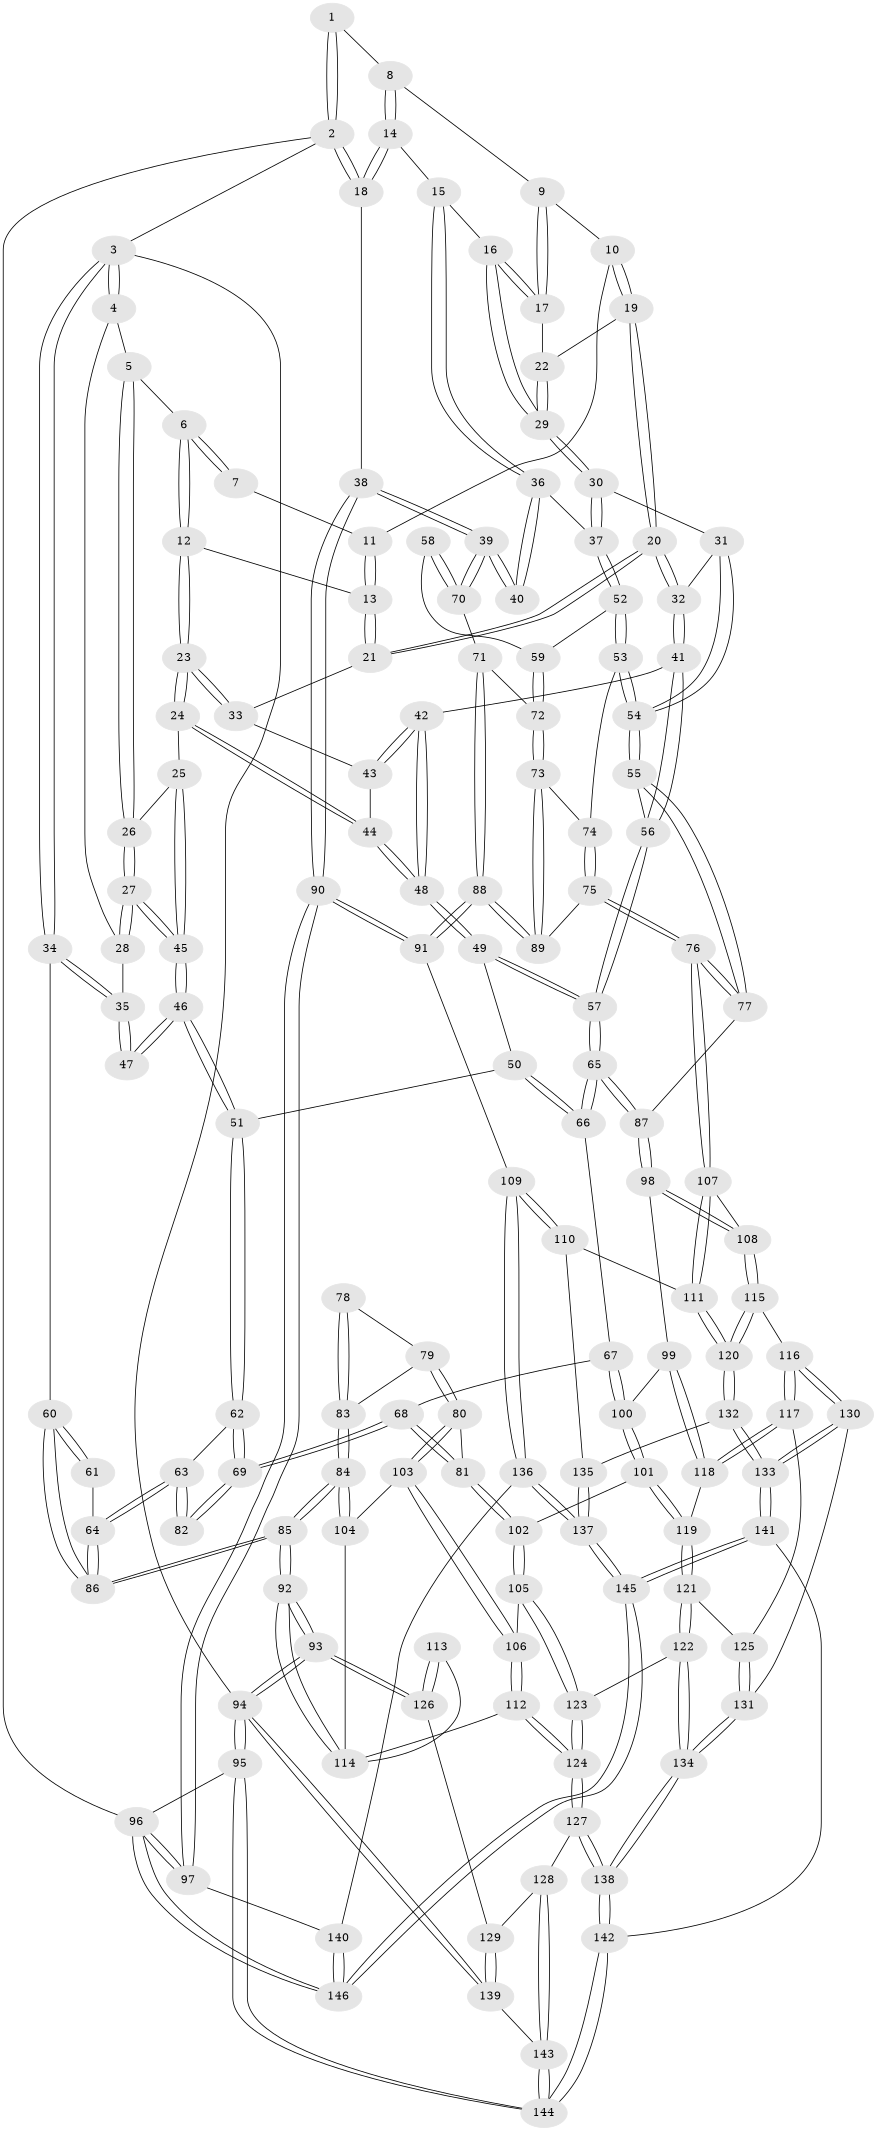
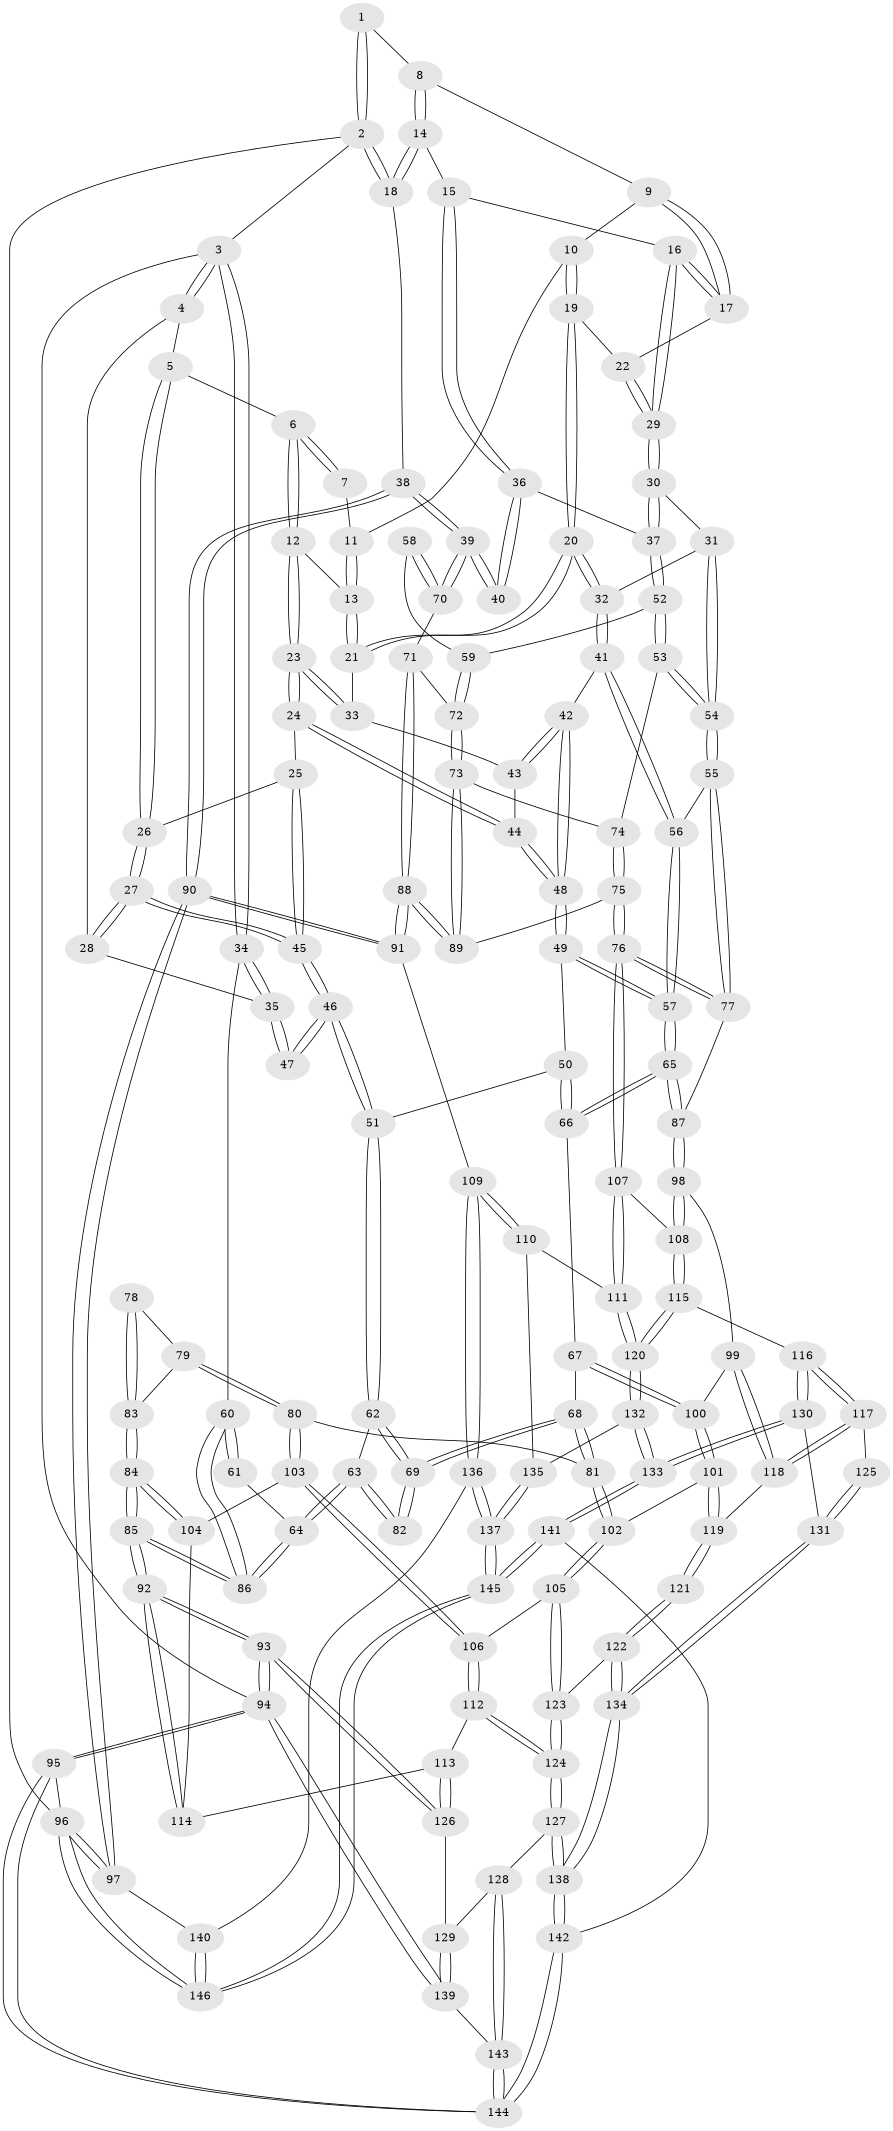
edge "121" -- "125": removed
edge "112" -- "114": now "112" -- "113"
